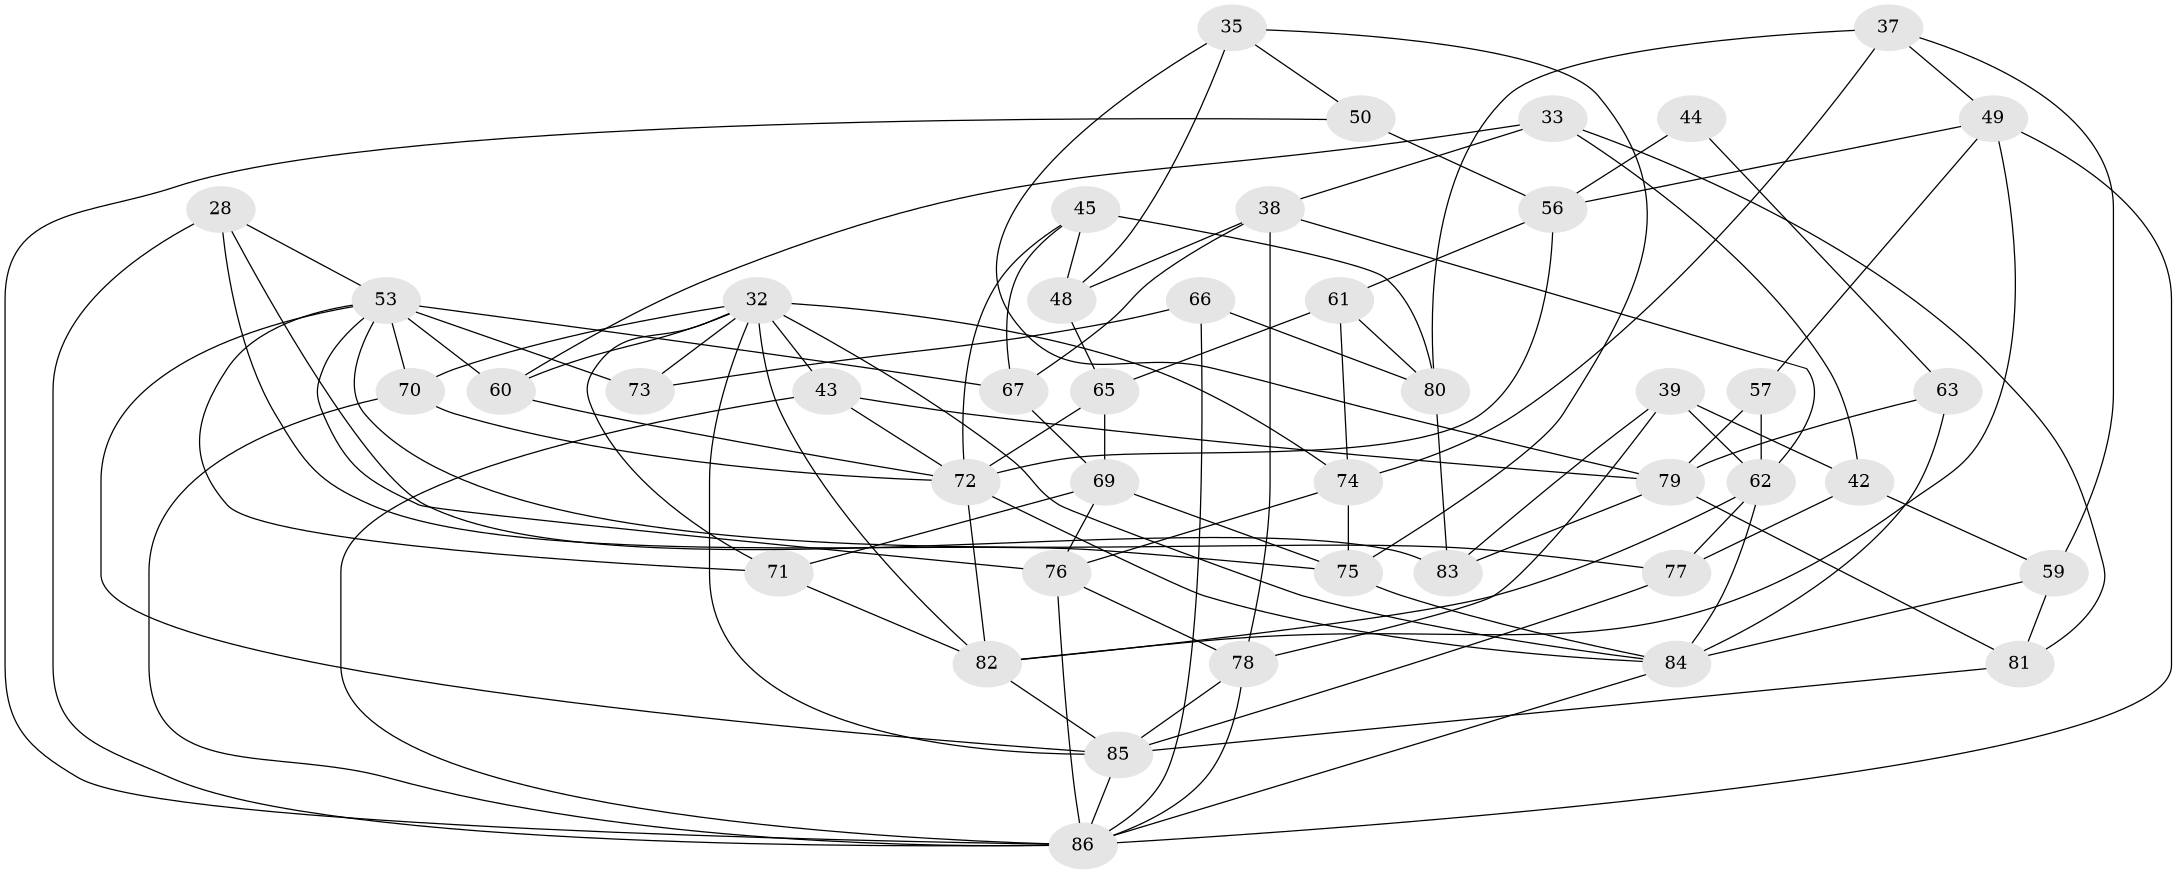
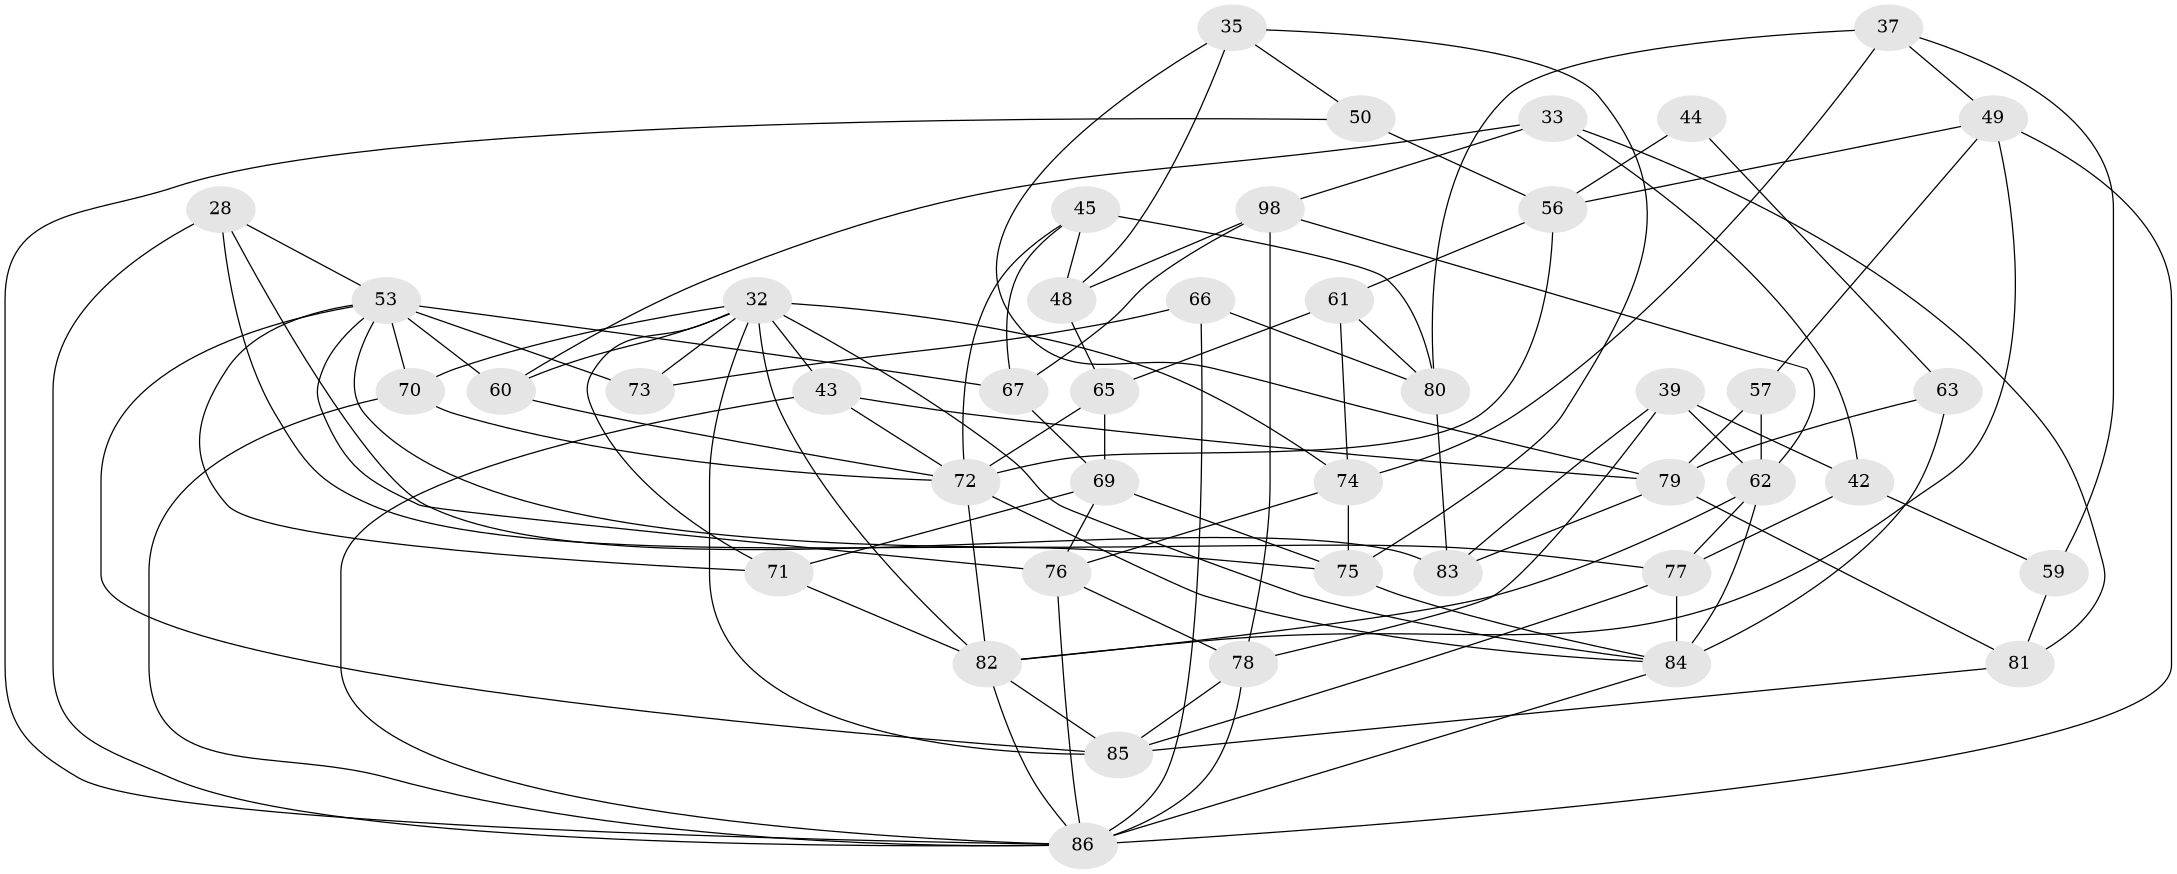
node "38": label "38" -> "98"
edge "59" -- "84": now "77" -- "84"
edge "85" -- "86": now "82" -- "86"
